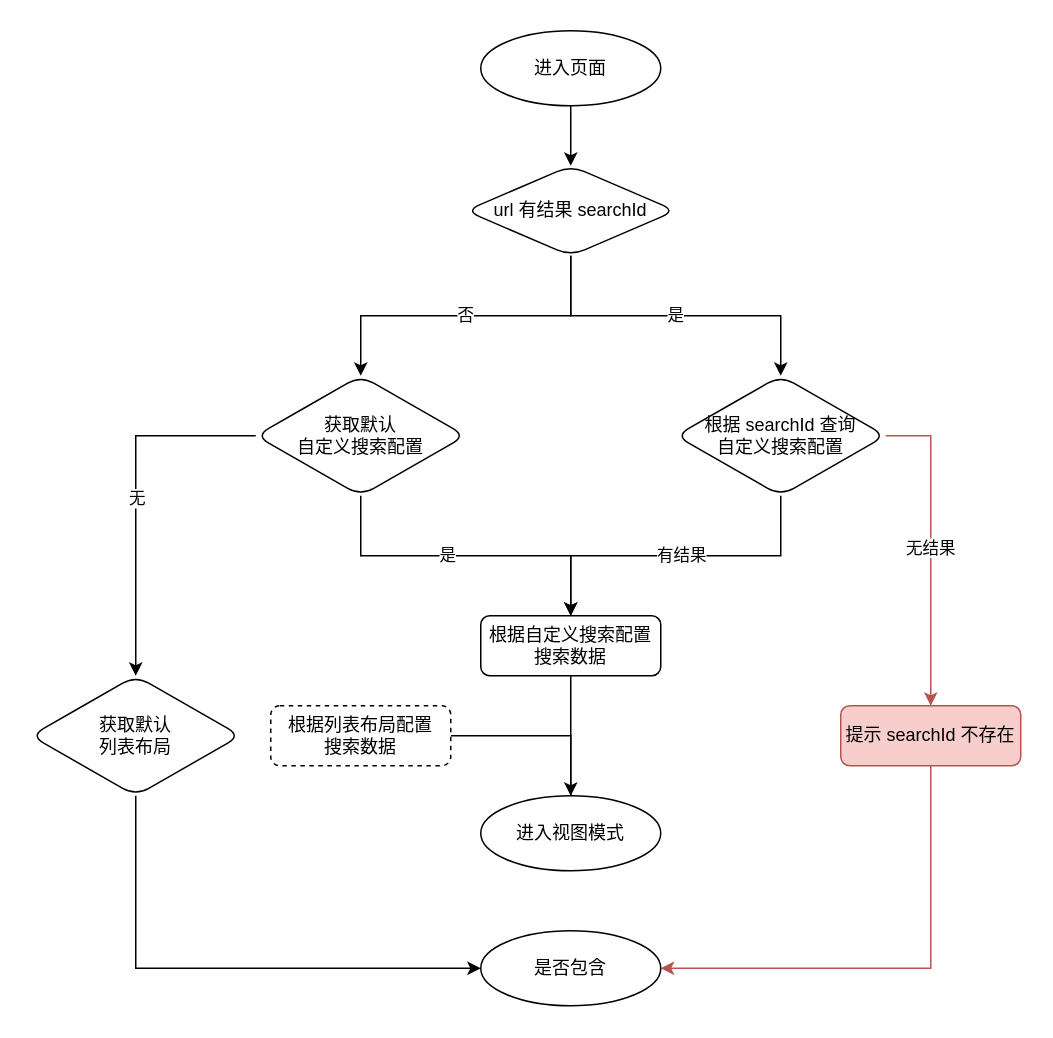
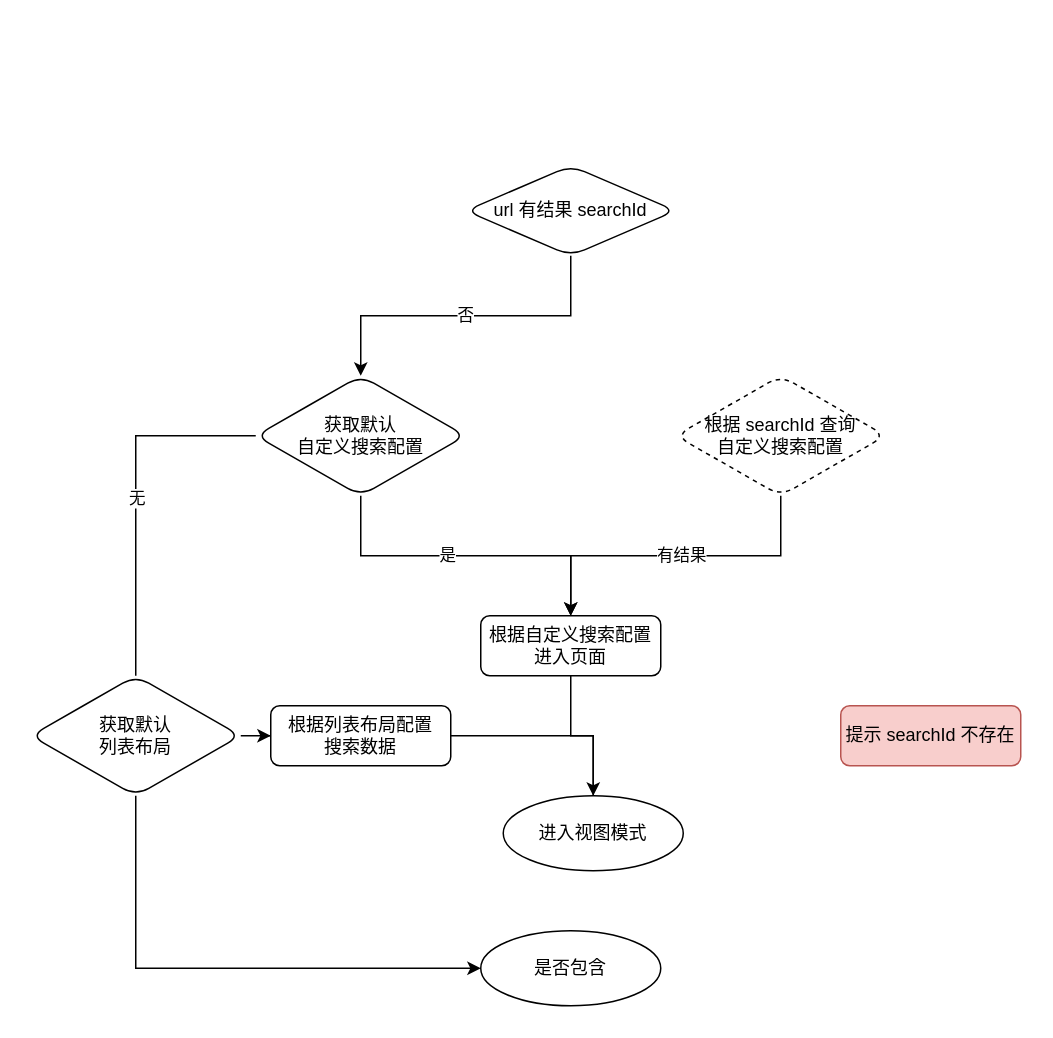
node "进入页面": removed
edge "进入页面" -> "url 有结果 searchId": removed
edge "url 有结果 searchId" -> "根据 searchId 查询 自定义搜索配置": removed, label "是"
node "根据 searchId 查询 自定义搜索配置": style solid -> dashed
edge "根据 searchId 查询 自定义搜索配置" -> "提示 searchId 不存在": removed, label "无结果"
node "根据自定义搜索配置 搜索数据": label "根据自定义搜索配置 搜索数据" -> "根据自定义搜索配置 进入页面"
edge "获取默认 自定义搜索配置" -> "获取默认 列表布局": arrowhead classic -> none
edge "获取默认 列表布局" -> "根据列表布局配置 搜索数据": added
node "根据列表布局配置 搜索数据": style dashed -> solid
node "进入视图模式": moved (571, 833) -> (593, 833)
edge "提示 searchId 不存在" -> "是否包含": removed
